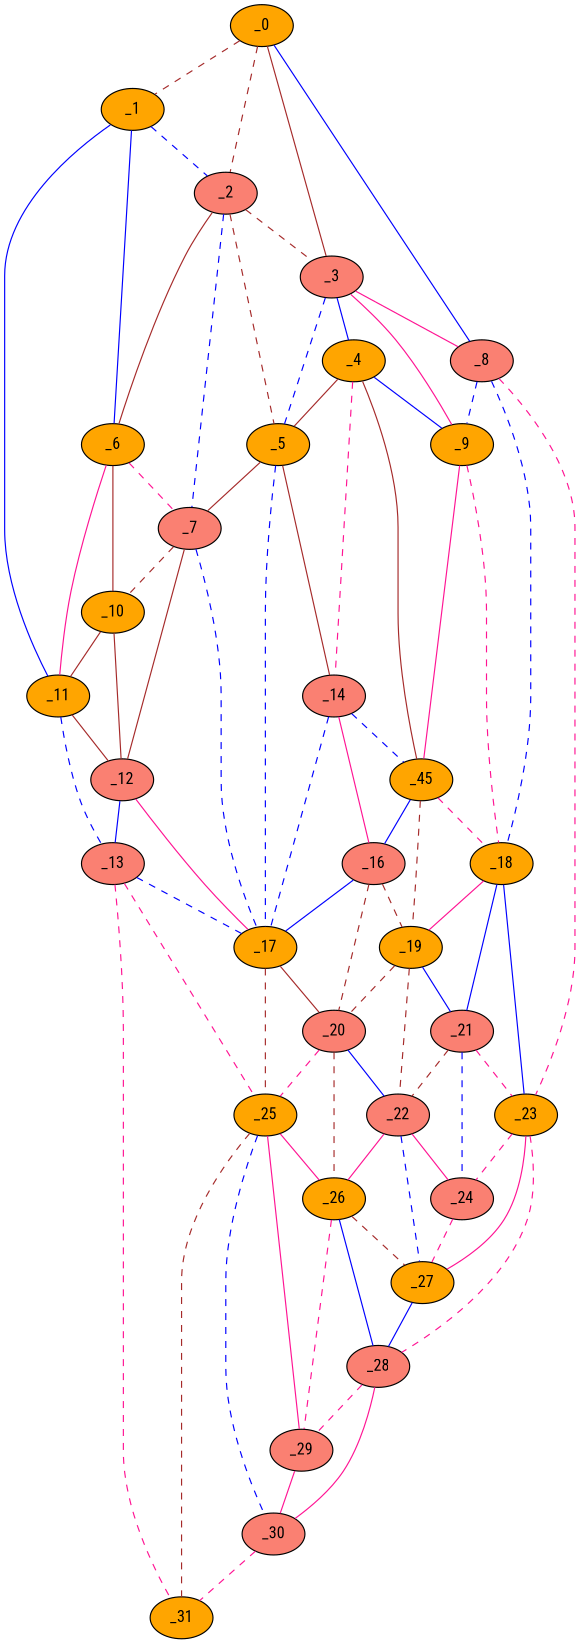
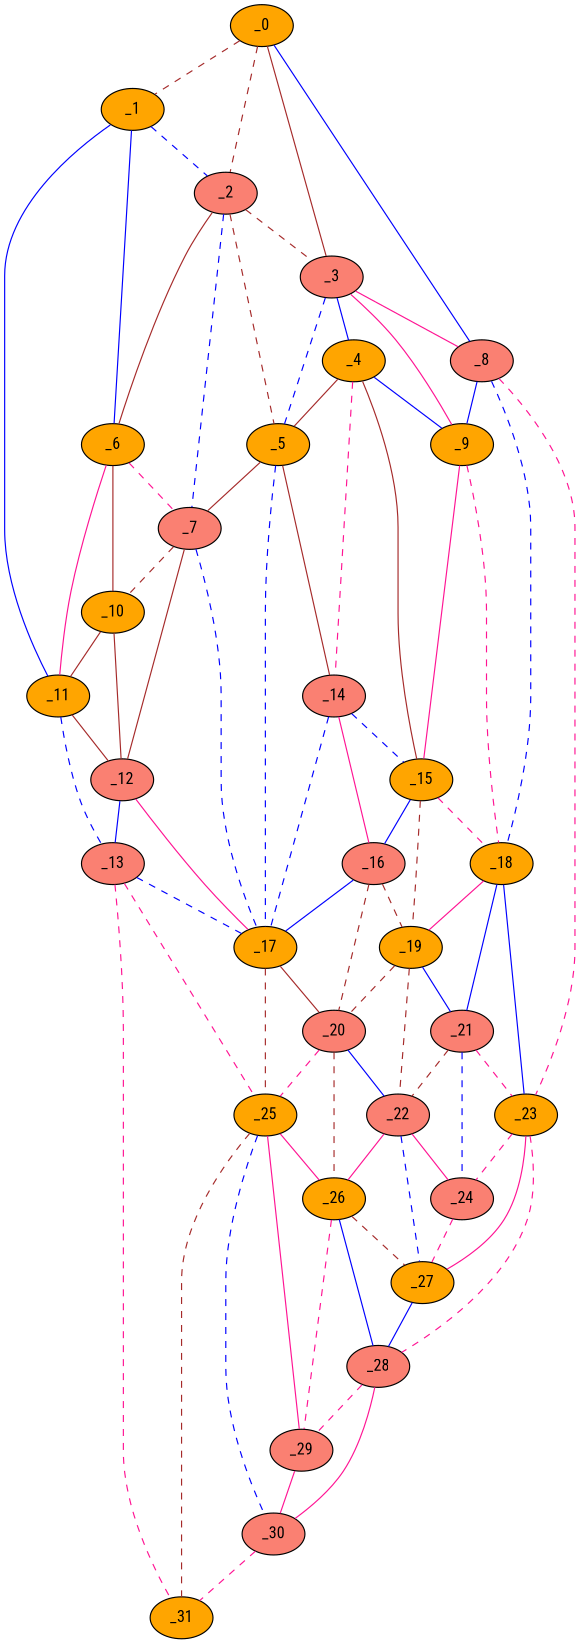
edge "_8" -- "_9": style dashed -> solid
node "_45": label "_45" -> "_15"
